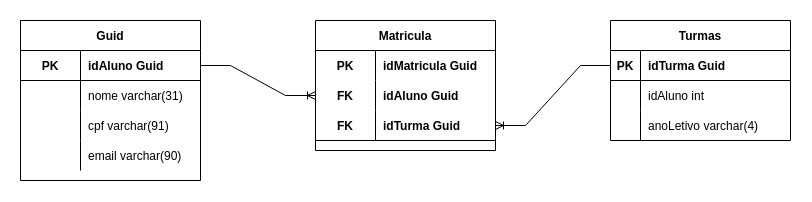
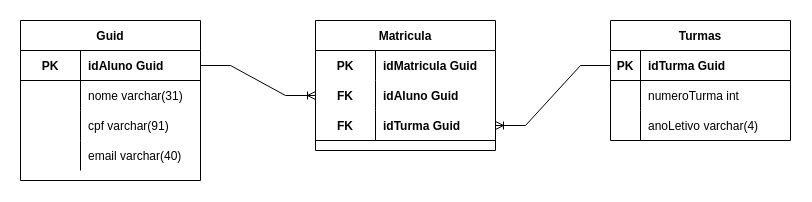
node "idAluno int": label "idAluno int" -> "numeroTurma int"
node "email varchar(90)": label "email varchar(90)" -> "email varchar(40)"
